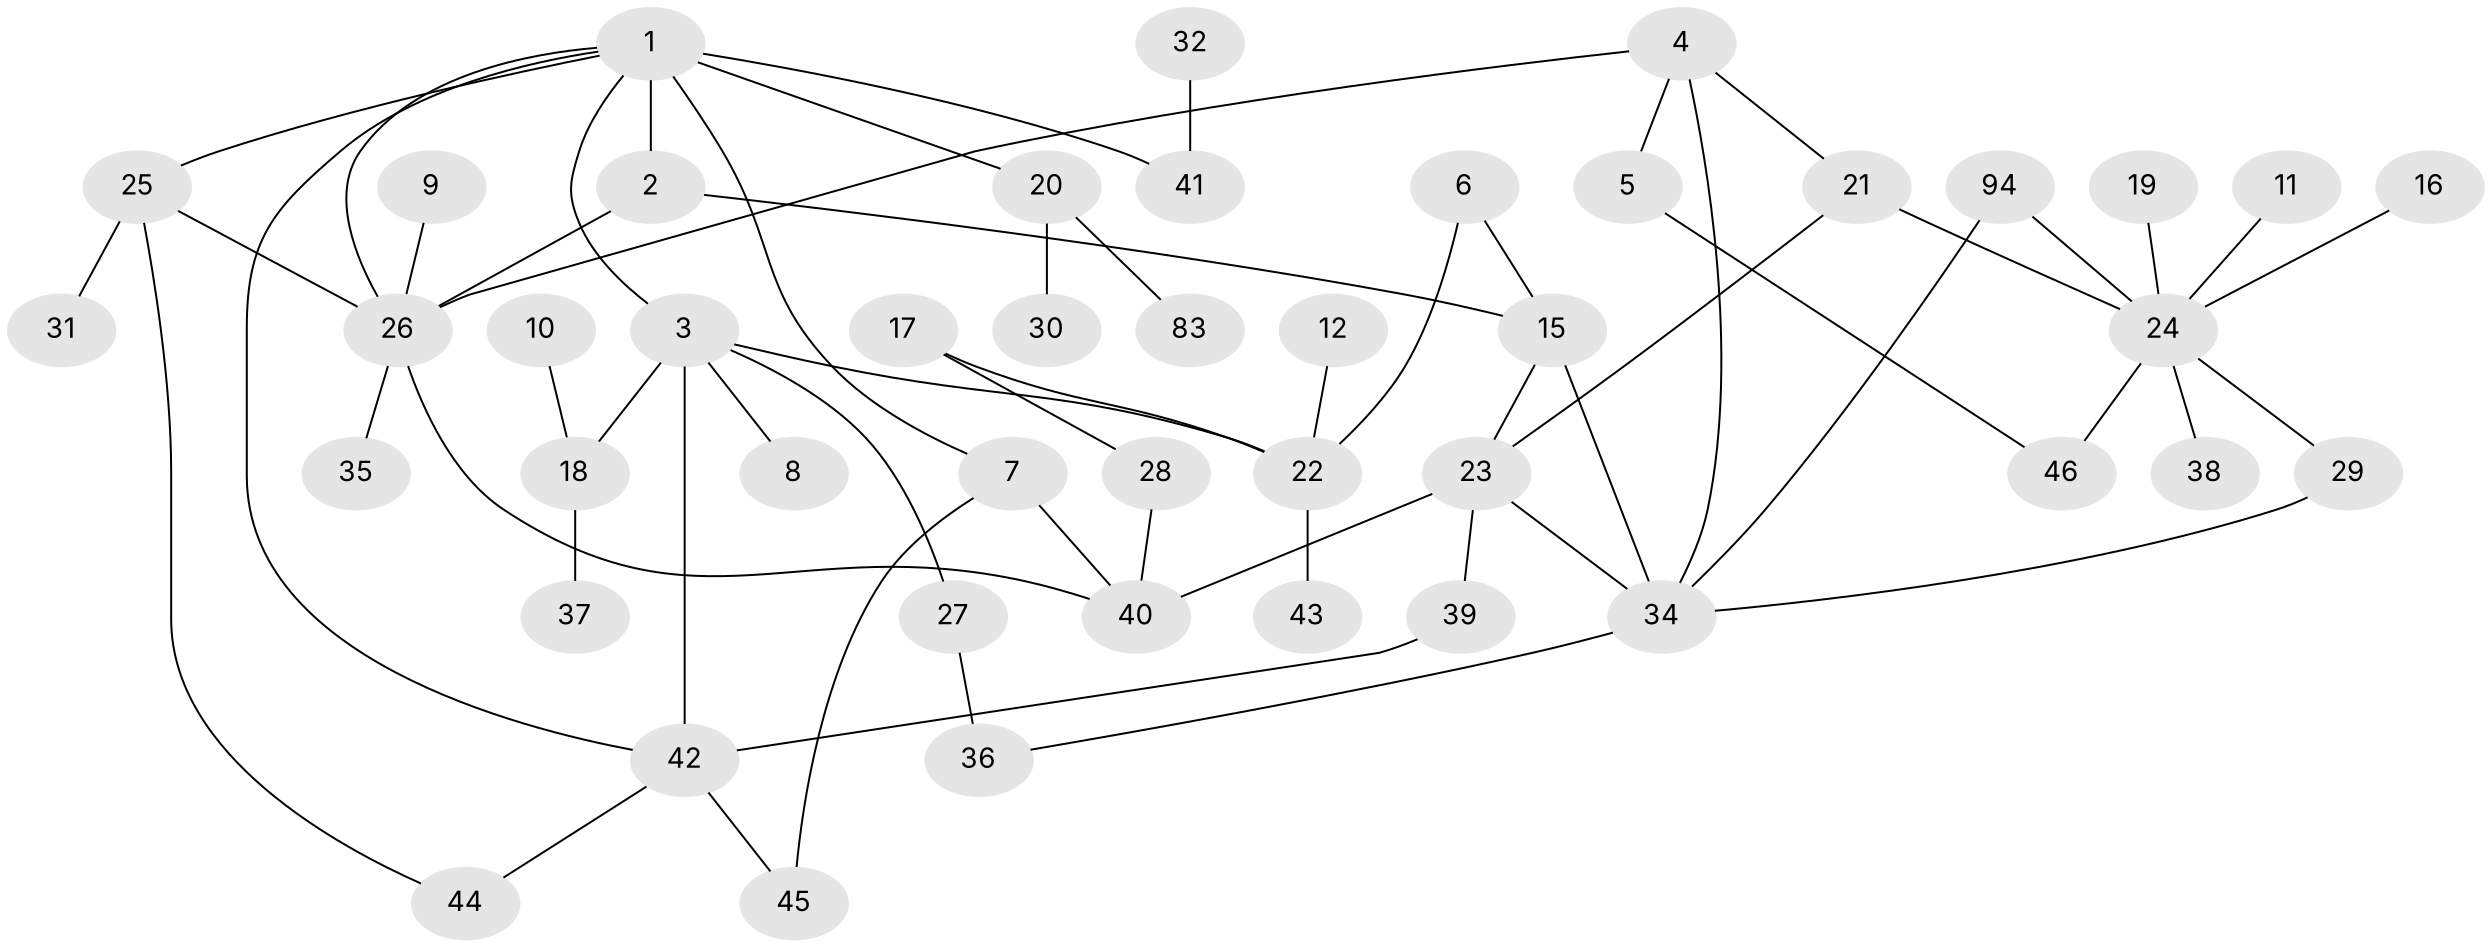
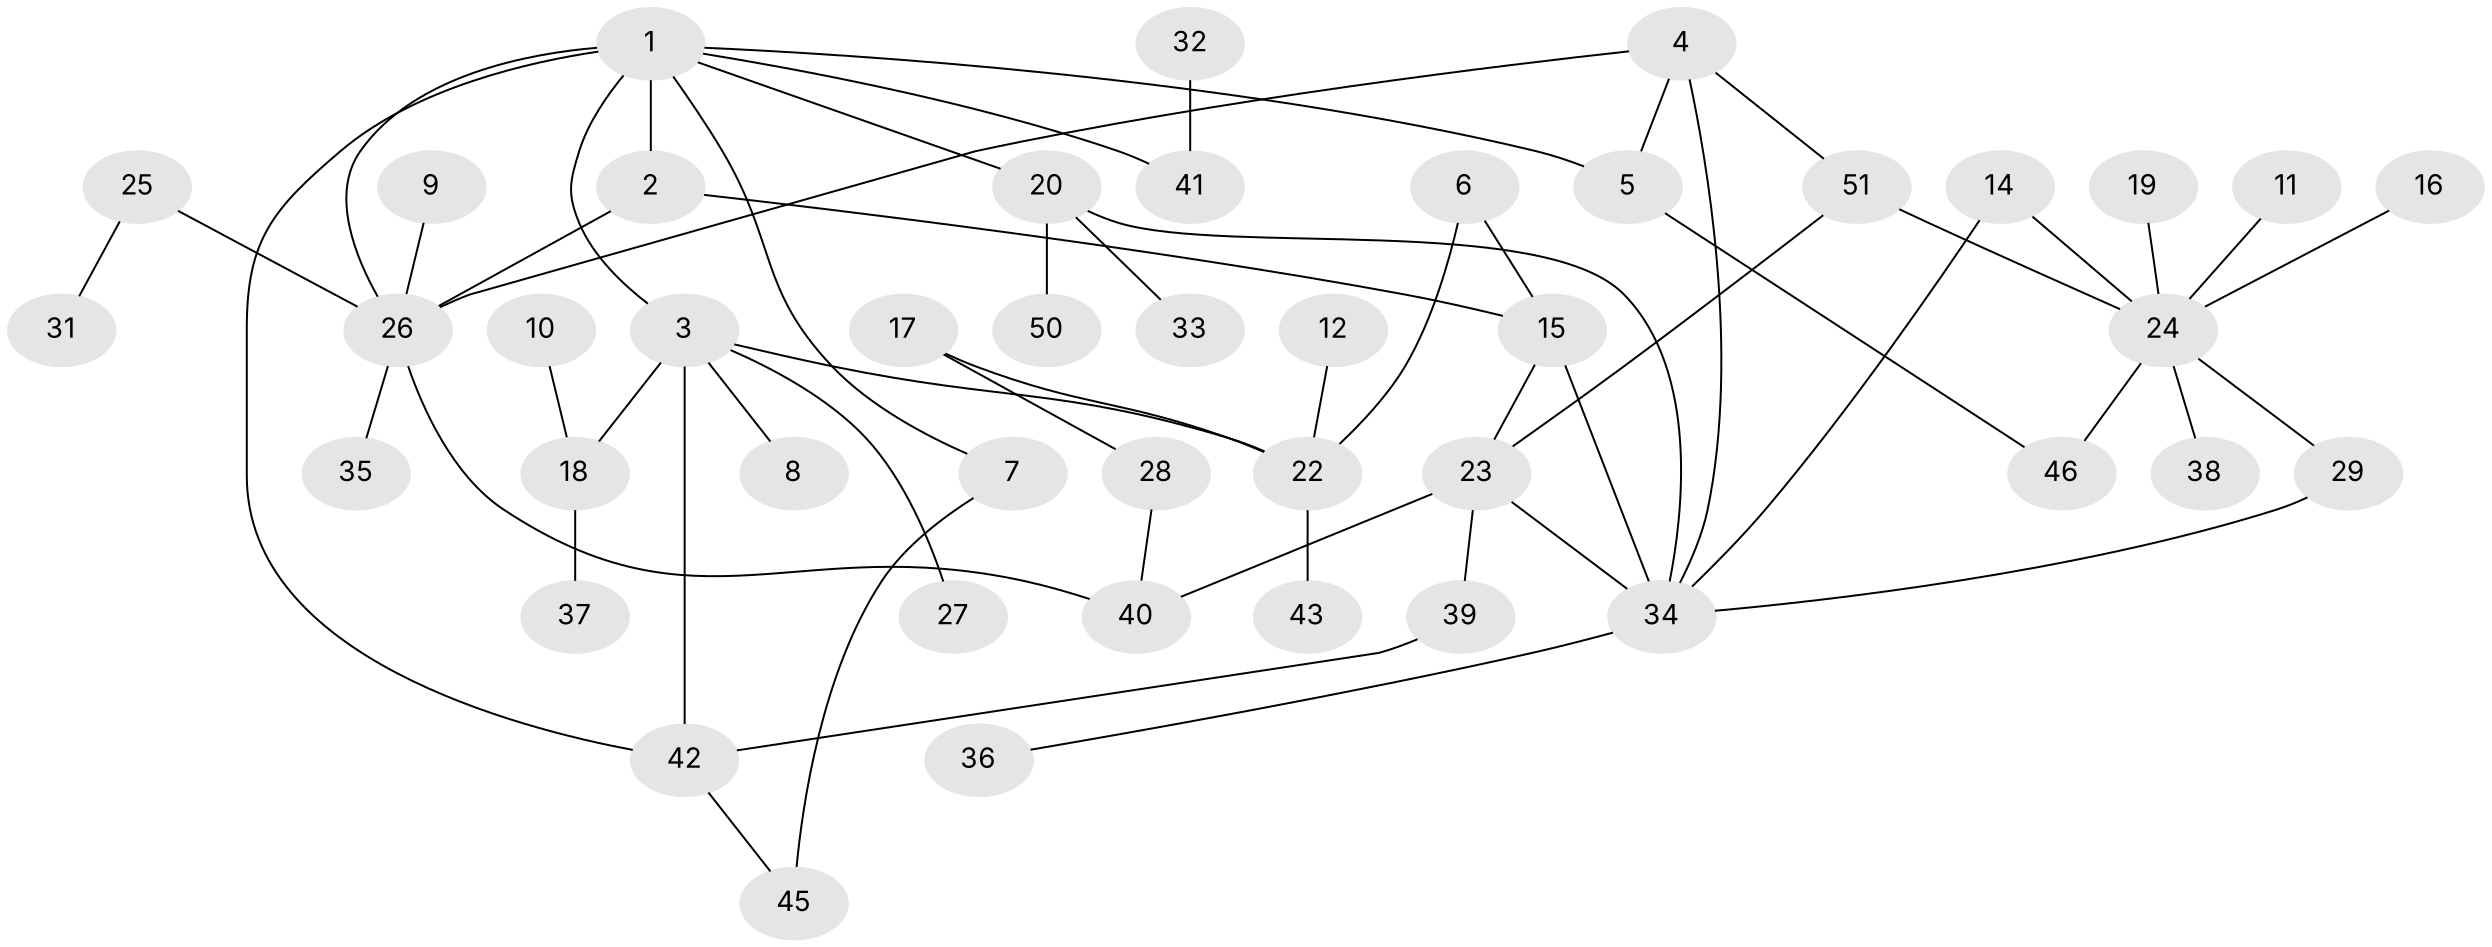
edge "1" -- "25": now "1" -- "5"
node "21": label "21" -> "51"
node "94": label "94" -> "14"
edge "20" -- "34": added
node "30": label "30" -> "50"
node "83": label "83" -> "33"
edge "7" -- "40": removed
edge "27" -- "36": removed
node "44": removed
